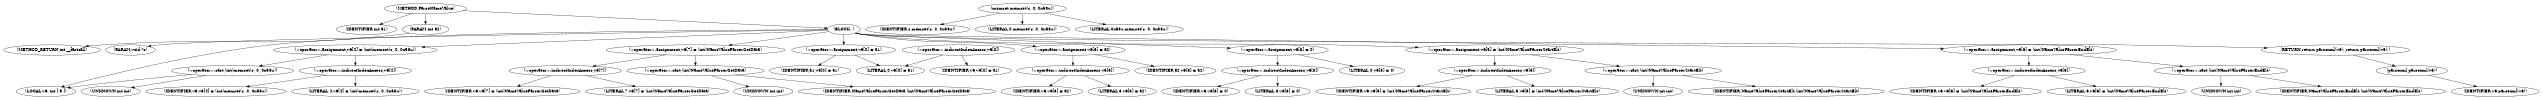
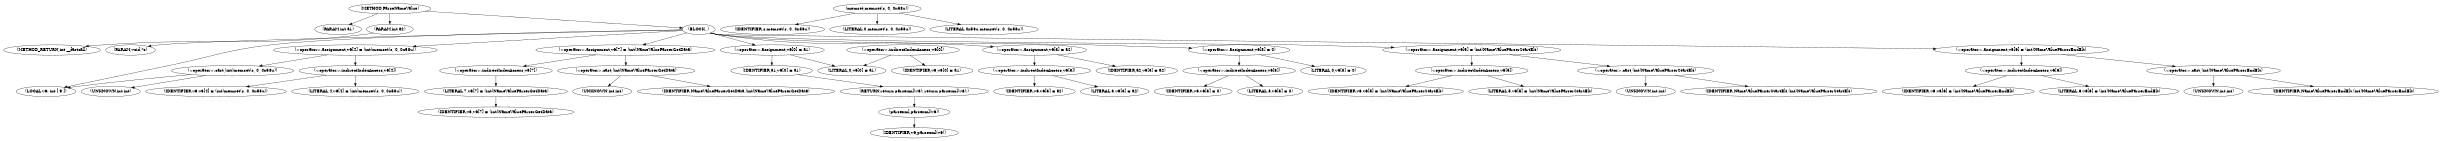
node "(IDENTIFIER,int a1)": label "(IDENTIFIER,int a1)" -> "(PARAM,int a1)"
edge "(BLOCK,,)" -> "(RETURN,return parsexml(v6);,return parsexml(v6);)": now "(IDENTIFIER,a1,v6[0] = a1)" -> "(RETURN,return parsexml(v6);,return parsexml(v6);)"
edge "(<operator>.indirectIndexAccess,v6[7])" -> "(IDENTIFIER,v6,v6[7] = (int)NameValueParserGetData)": now "(LITERAL,7,v6[7] = (int)NameValueParserGetData)" -> "(IDENTIFIER,v6,v6[7] = (int)NameValueParserGetData)"
